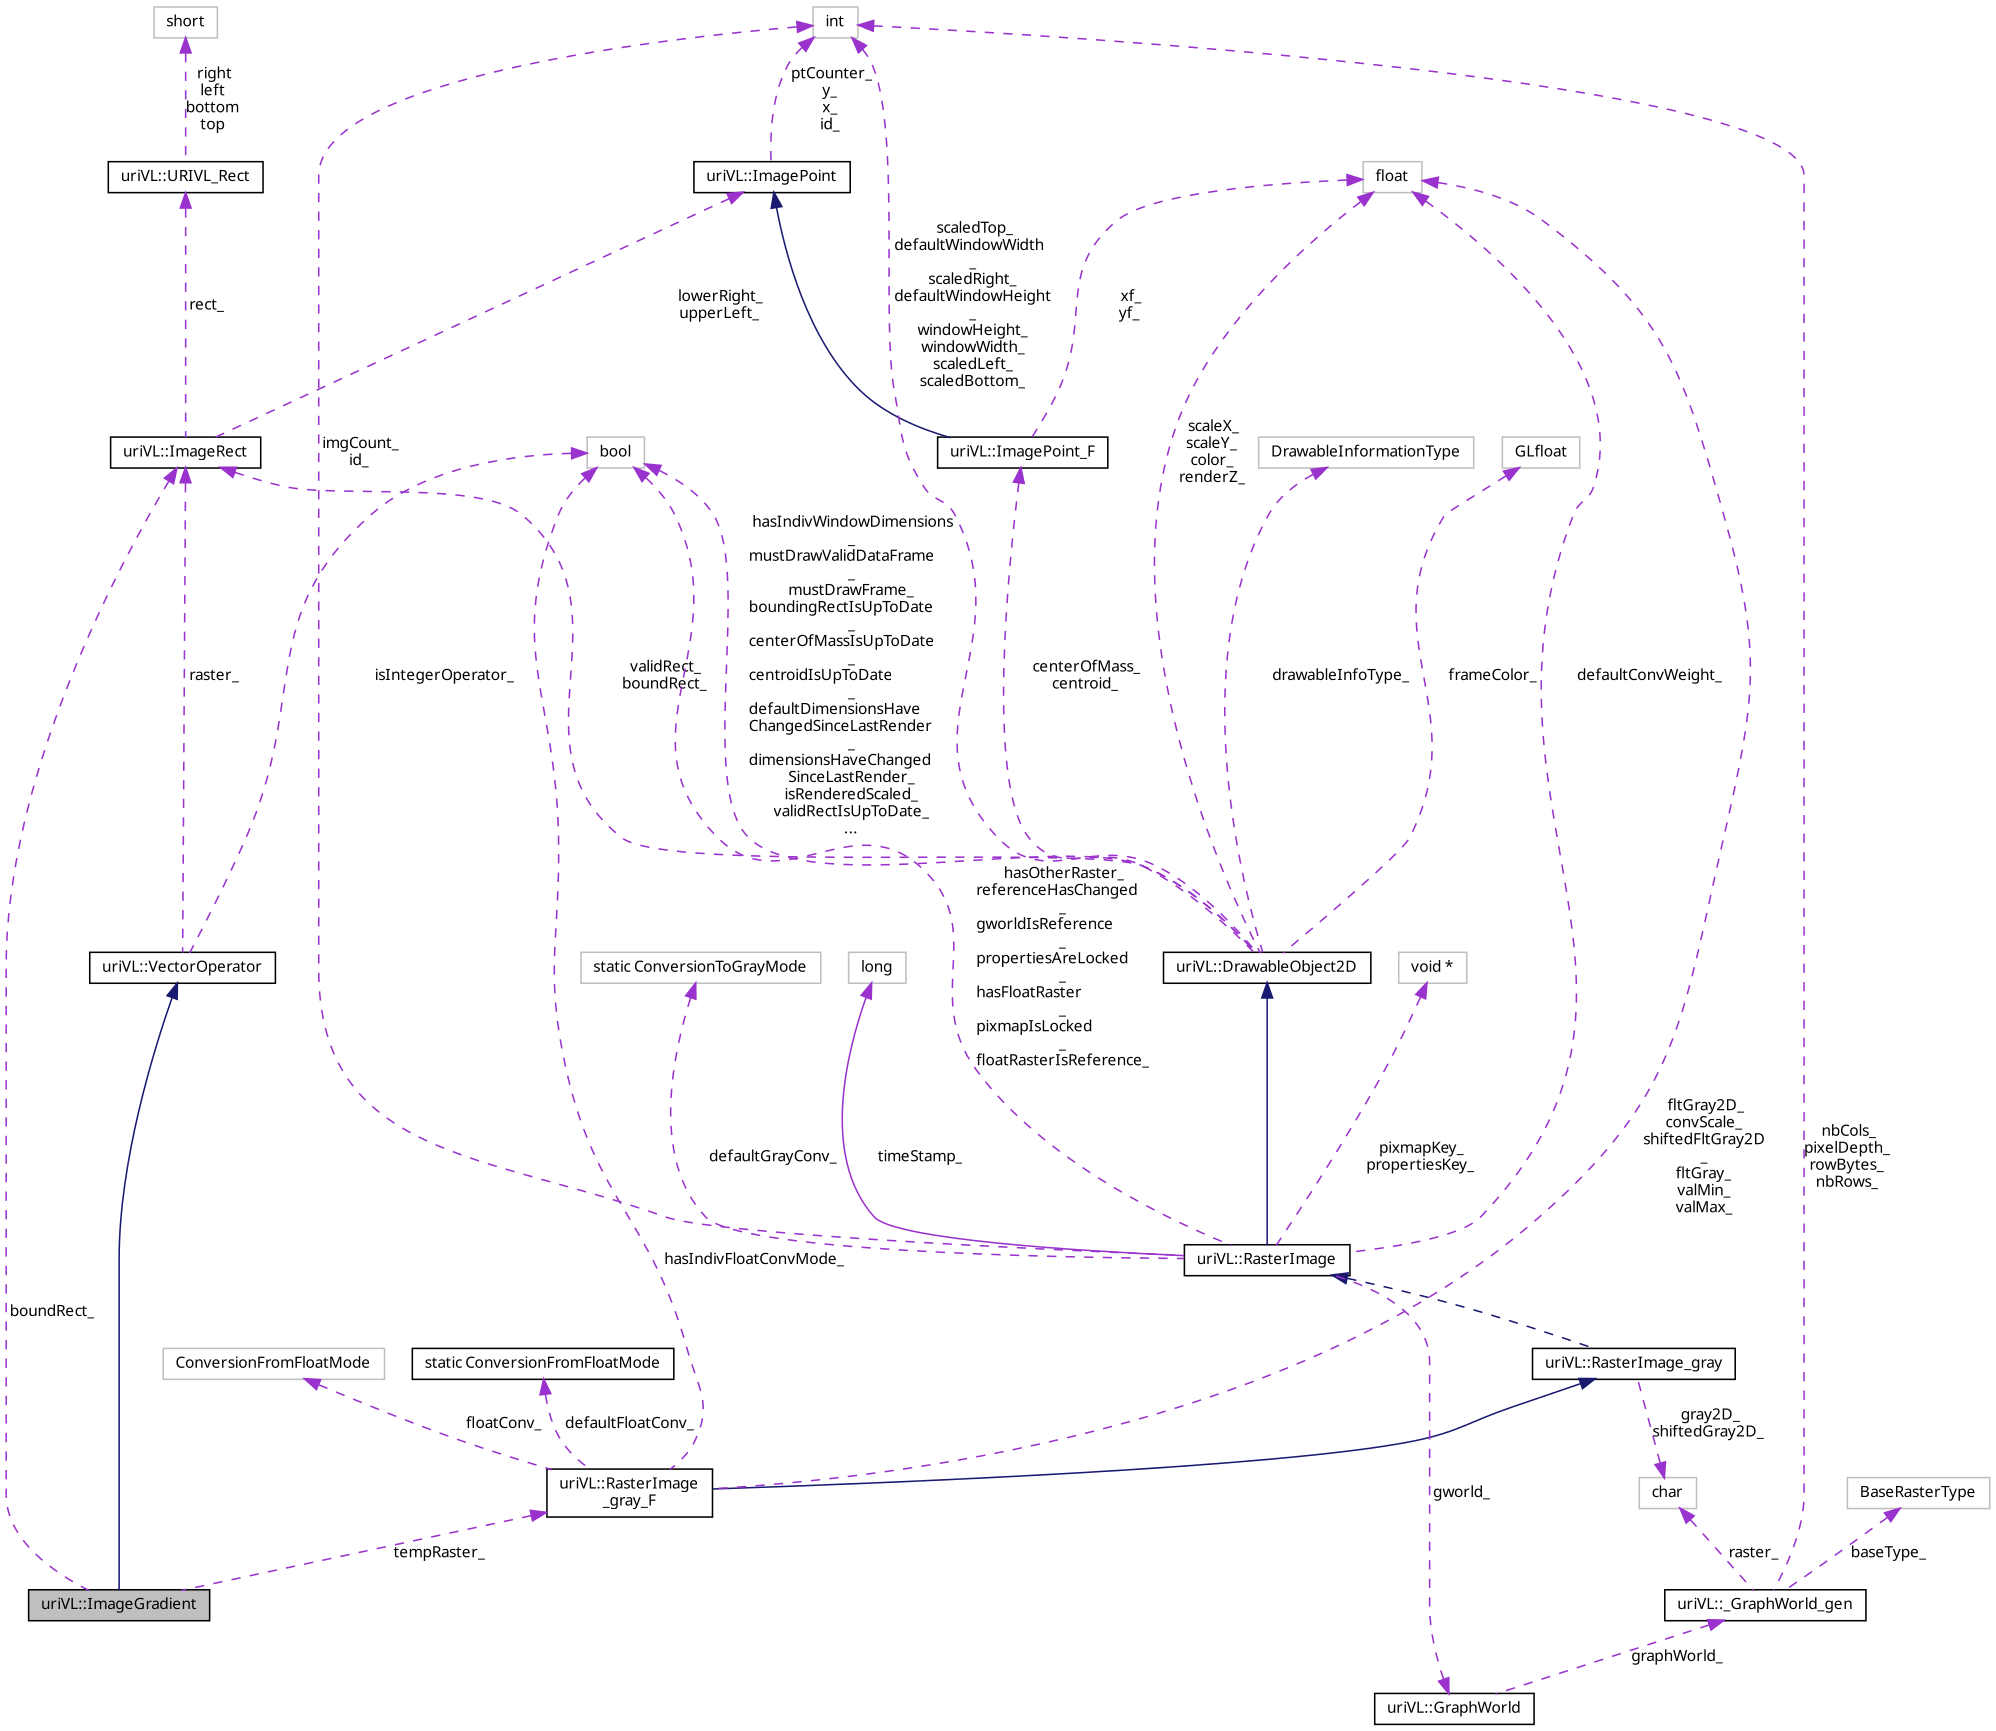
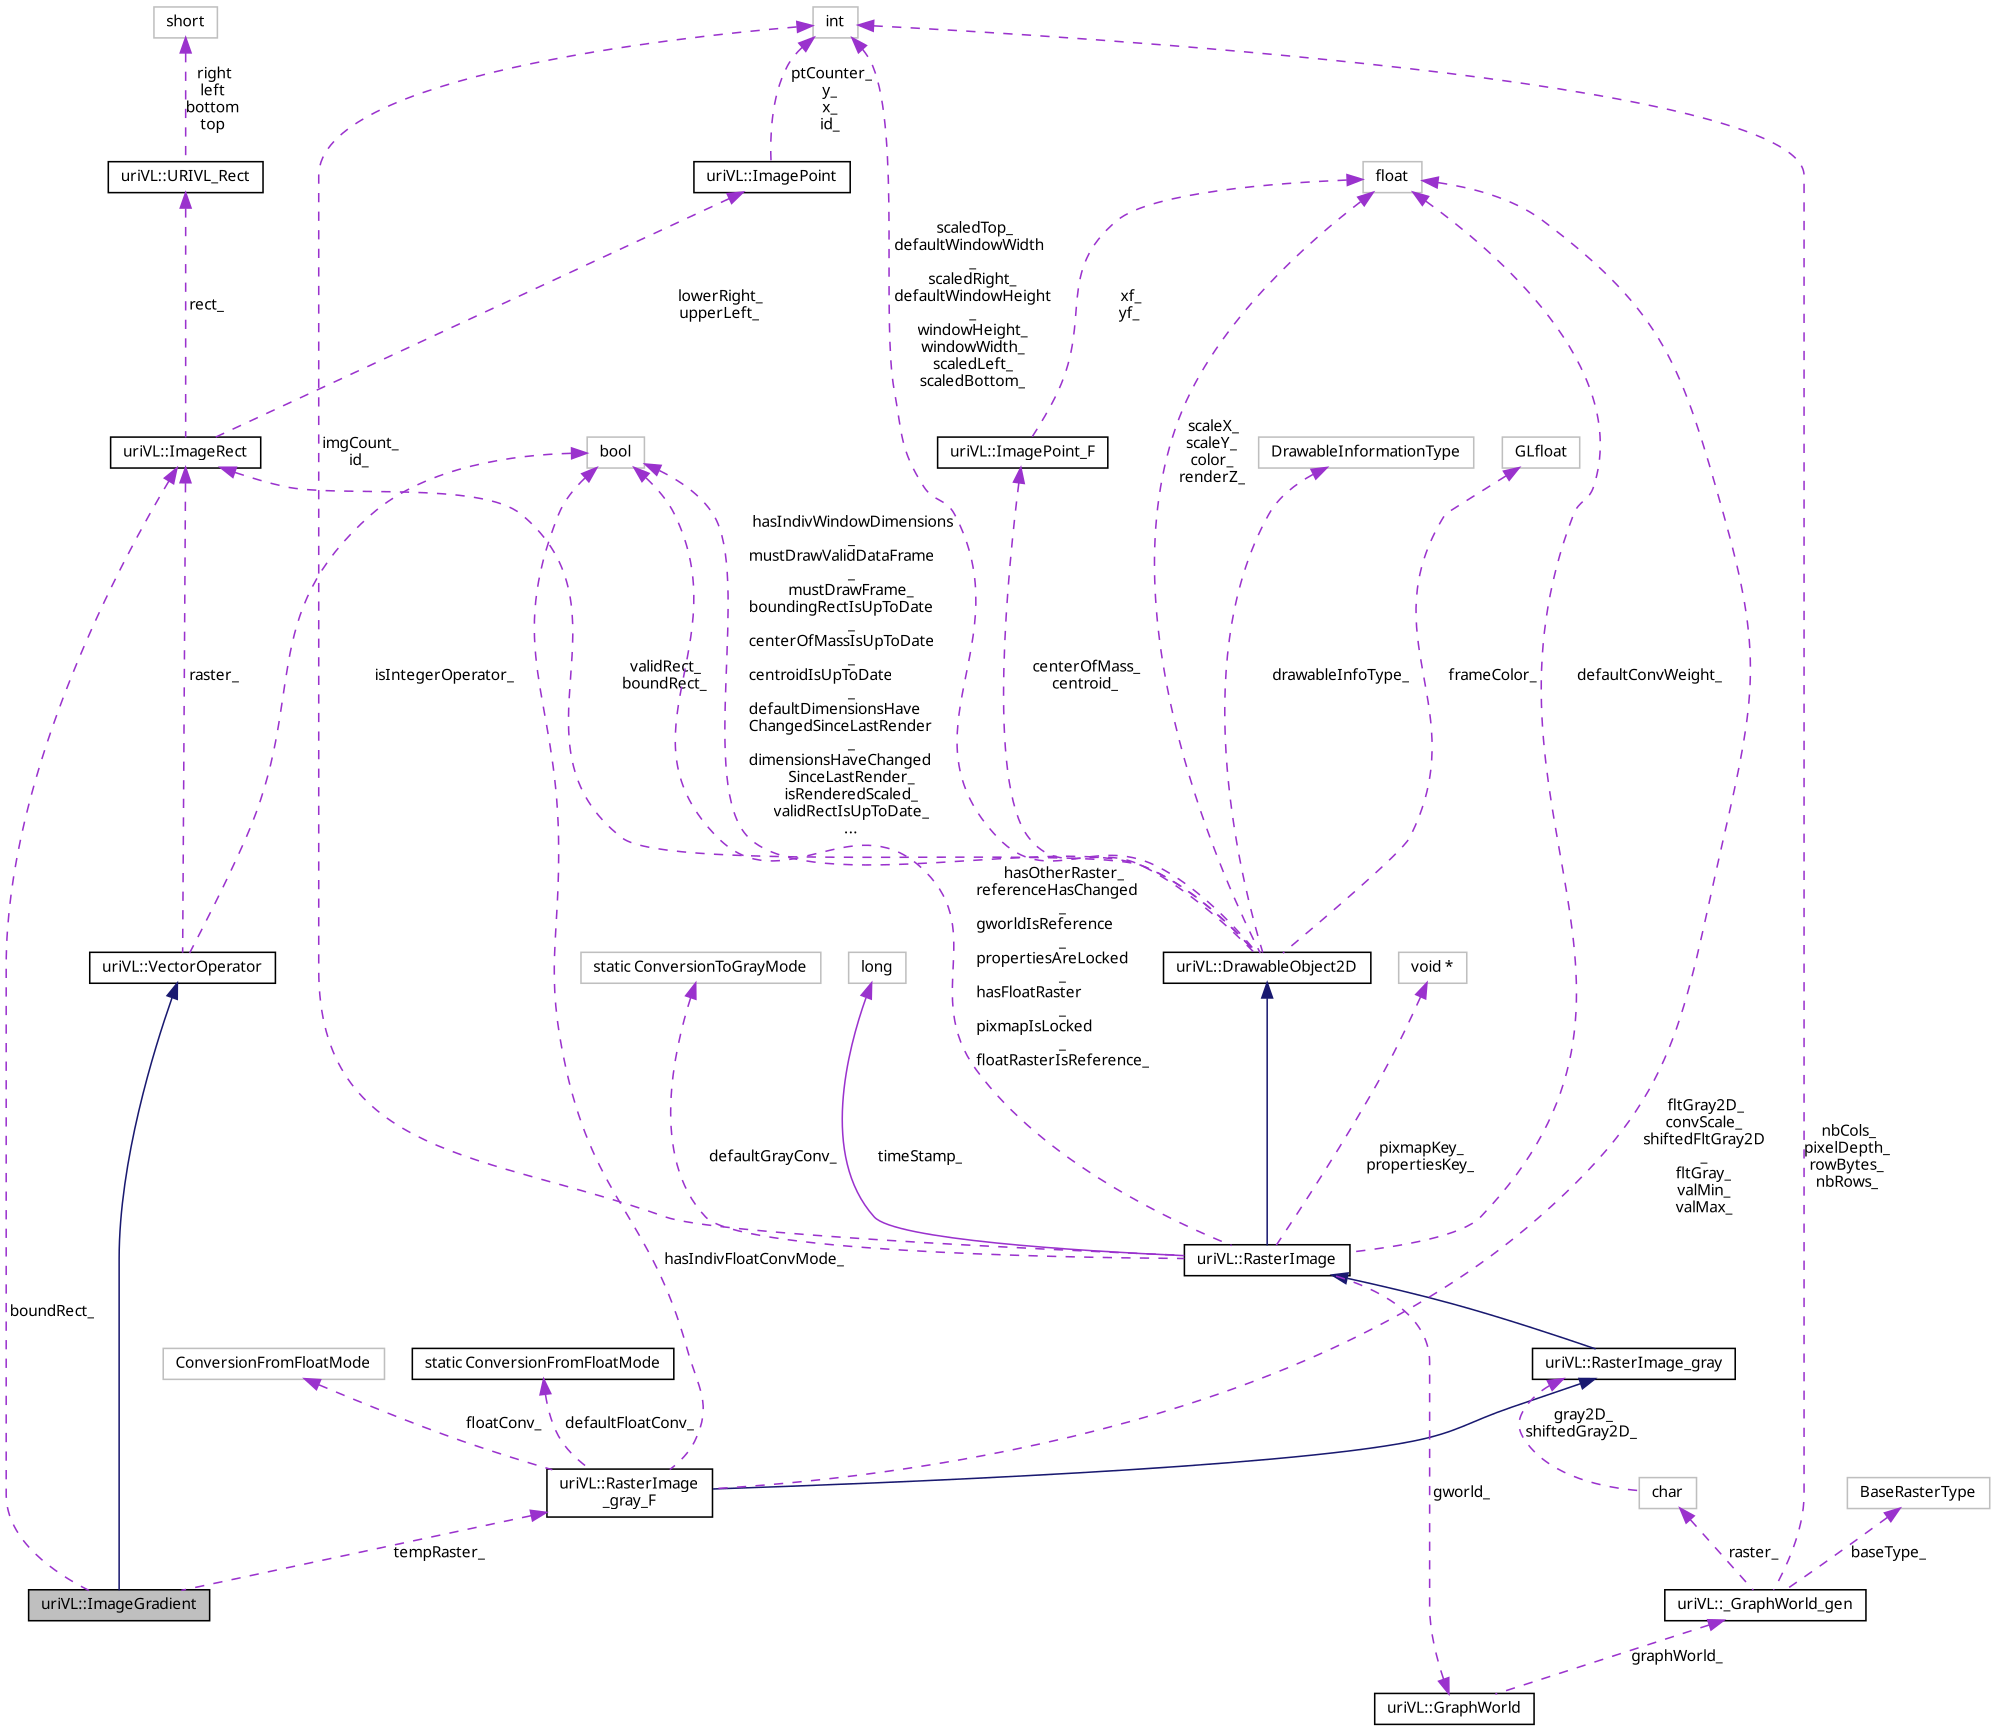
edge "uriVL::ImagePoint_F" -> "uriVL::ImagePoint": removed
edge "uriVL::RasterImage_gray" -> "uriVL::RasterImage": style dashed -> solid
edge "uriVL::RasterImage_gray" -> "char": reversed
